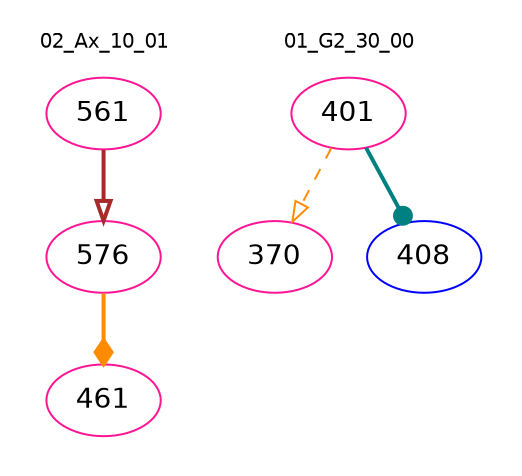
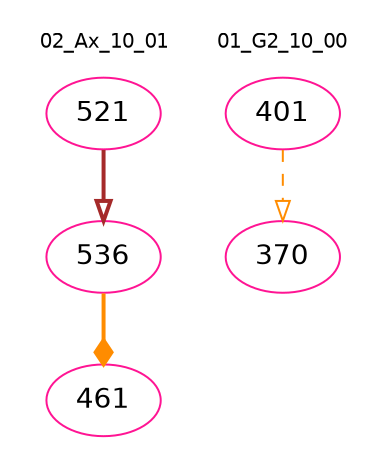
cluster "01_G2_30_00": label "01_G2_30_00" -> "01_G2_10_00"
node "561": label "561" -> "521"
node "576": label "576" -> "536"
node "408": removed
